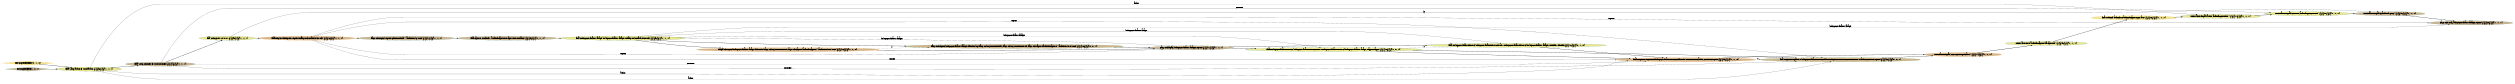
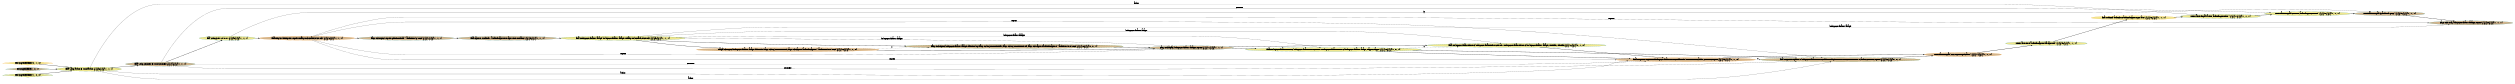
node "testSimpleDeleteTier['1', '0', '0']": added
